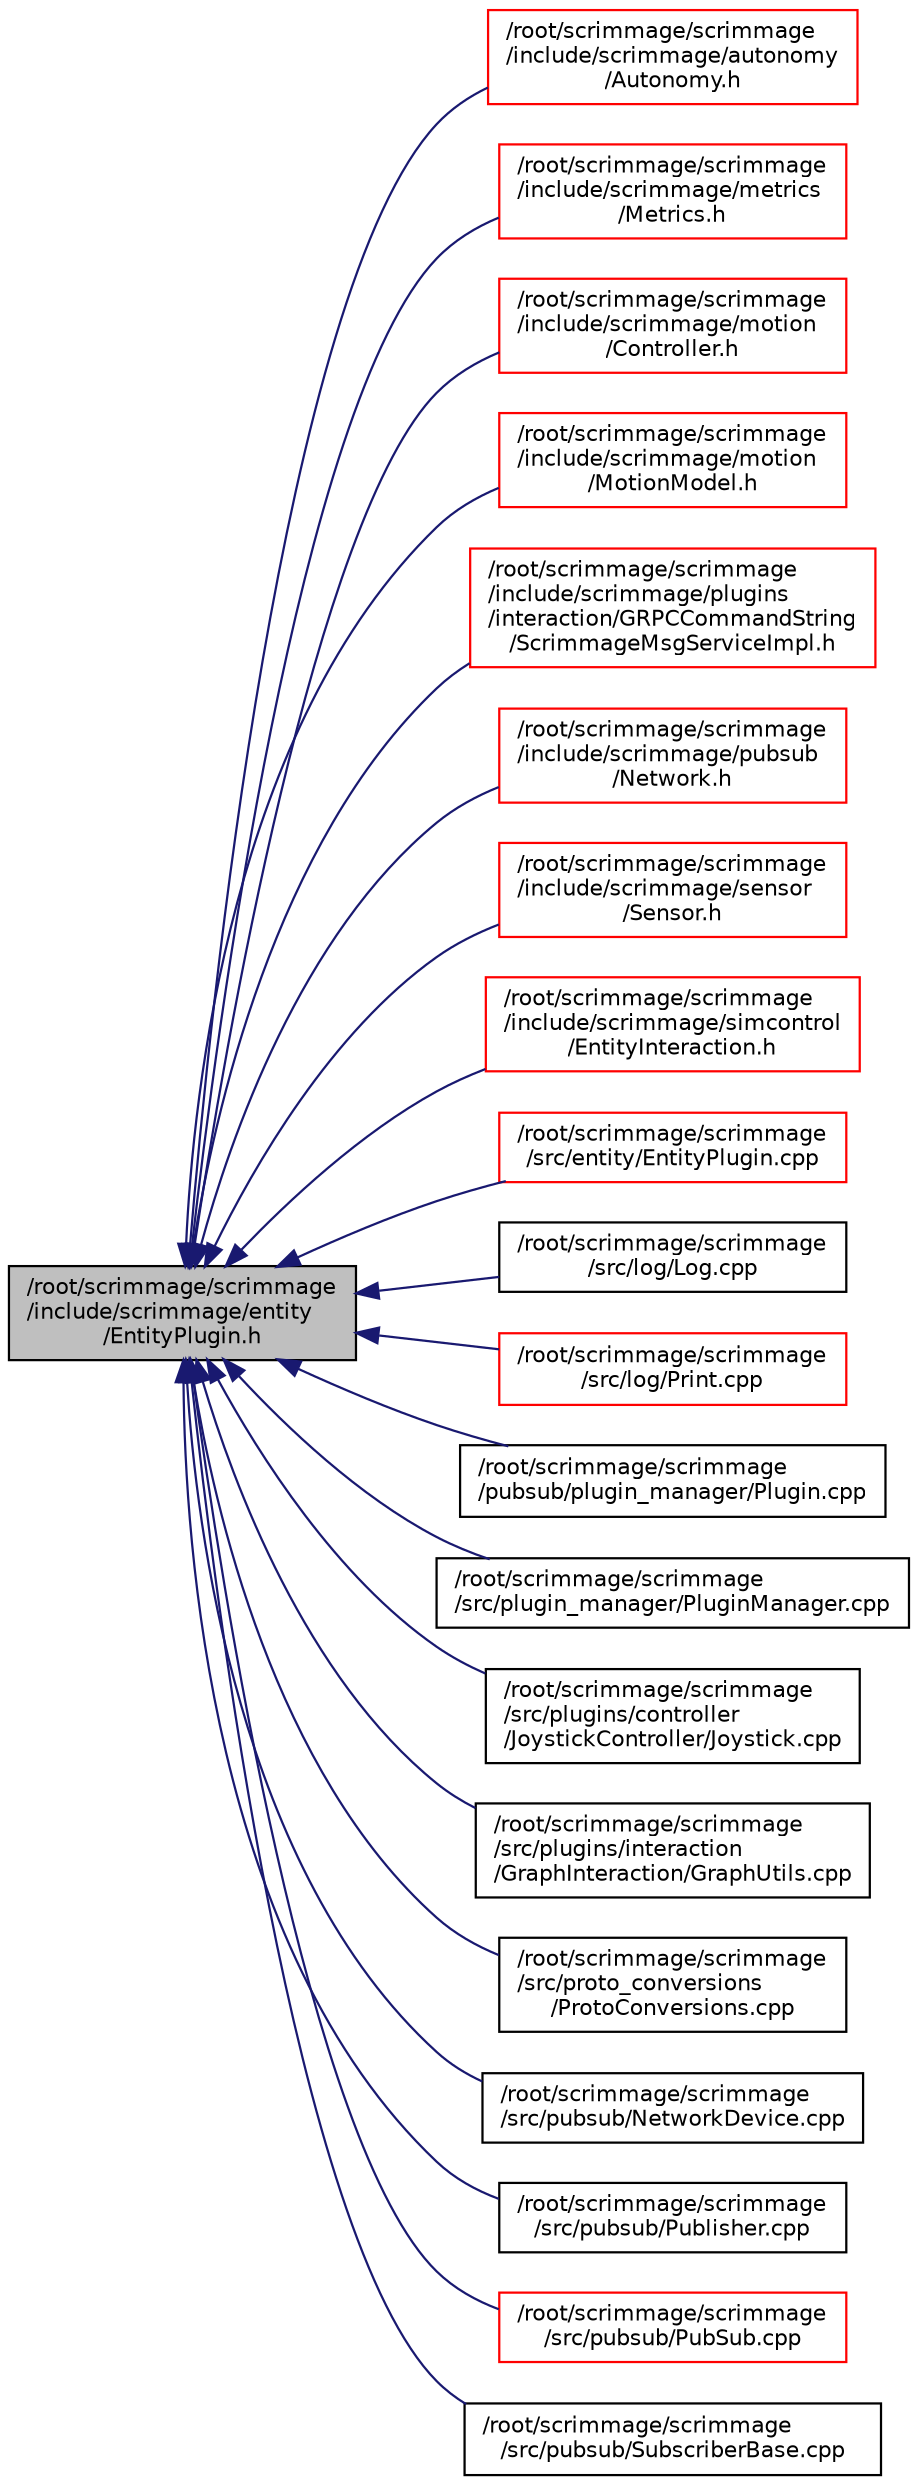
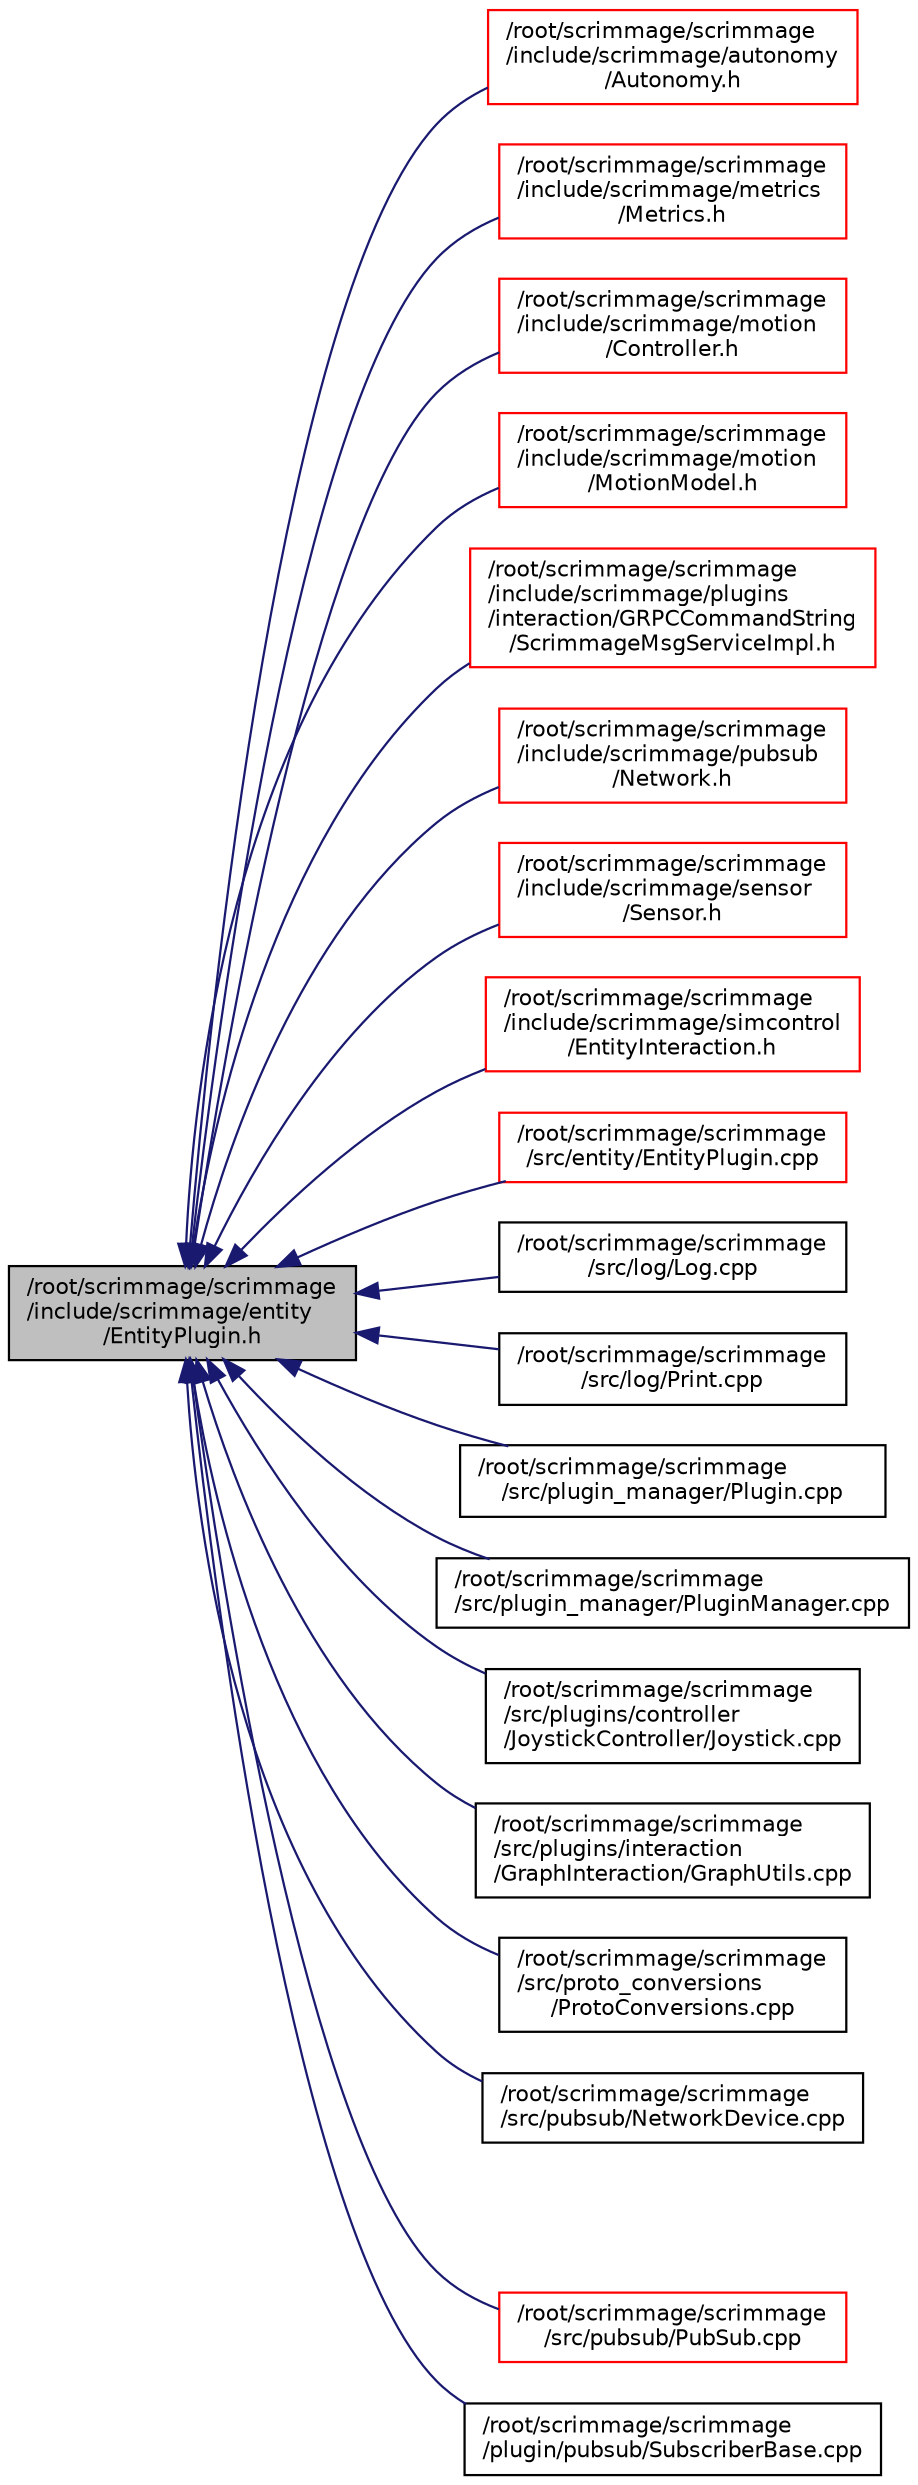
node "/root/scrimmage/scrimmage /src/log/Print.cpp": color red -> black
node "/root/scrimmage/scrimmage /pubsub/plugin_manager/Plugin.cpp": label "/root/scrimmage/scrimmage /pubsub/plugin_manager/Plugin.cpp" -> "/root/scrimmage/scrimmage /src/plugin_manager/Plugin.cpp"
node "/root/scrimmage/scrimmage /src/pubsub/Publisher.cpp": removed
node "/root/scrimmage/scrimmage /src/pubsub/SubscriberBase.cpp": label "/root/scrimmage/scrimmage /src/pubsub/SubscriberBase.cpp" -> "/root/scrimmage/scrimmage /plugin/pubsub/SubscriberBase.cpp"
